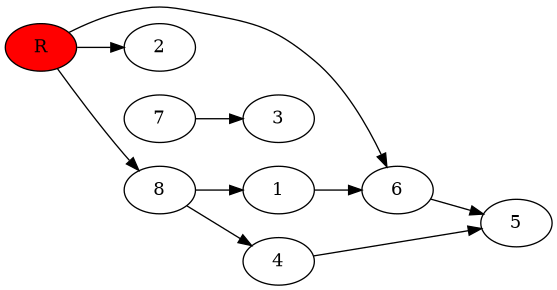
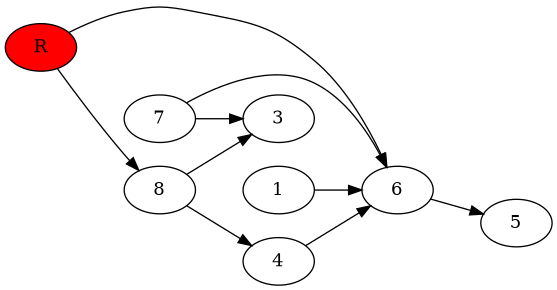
node "2": removed
edge "7" -> "6": added
edge "8" -> "1": now "8" -> "3"
edge "4" -> "5": now "4" -> "6"
